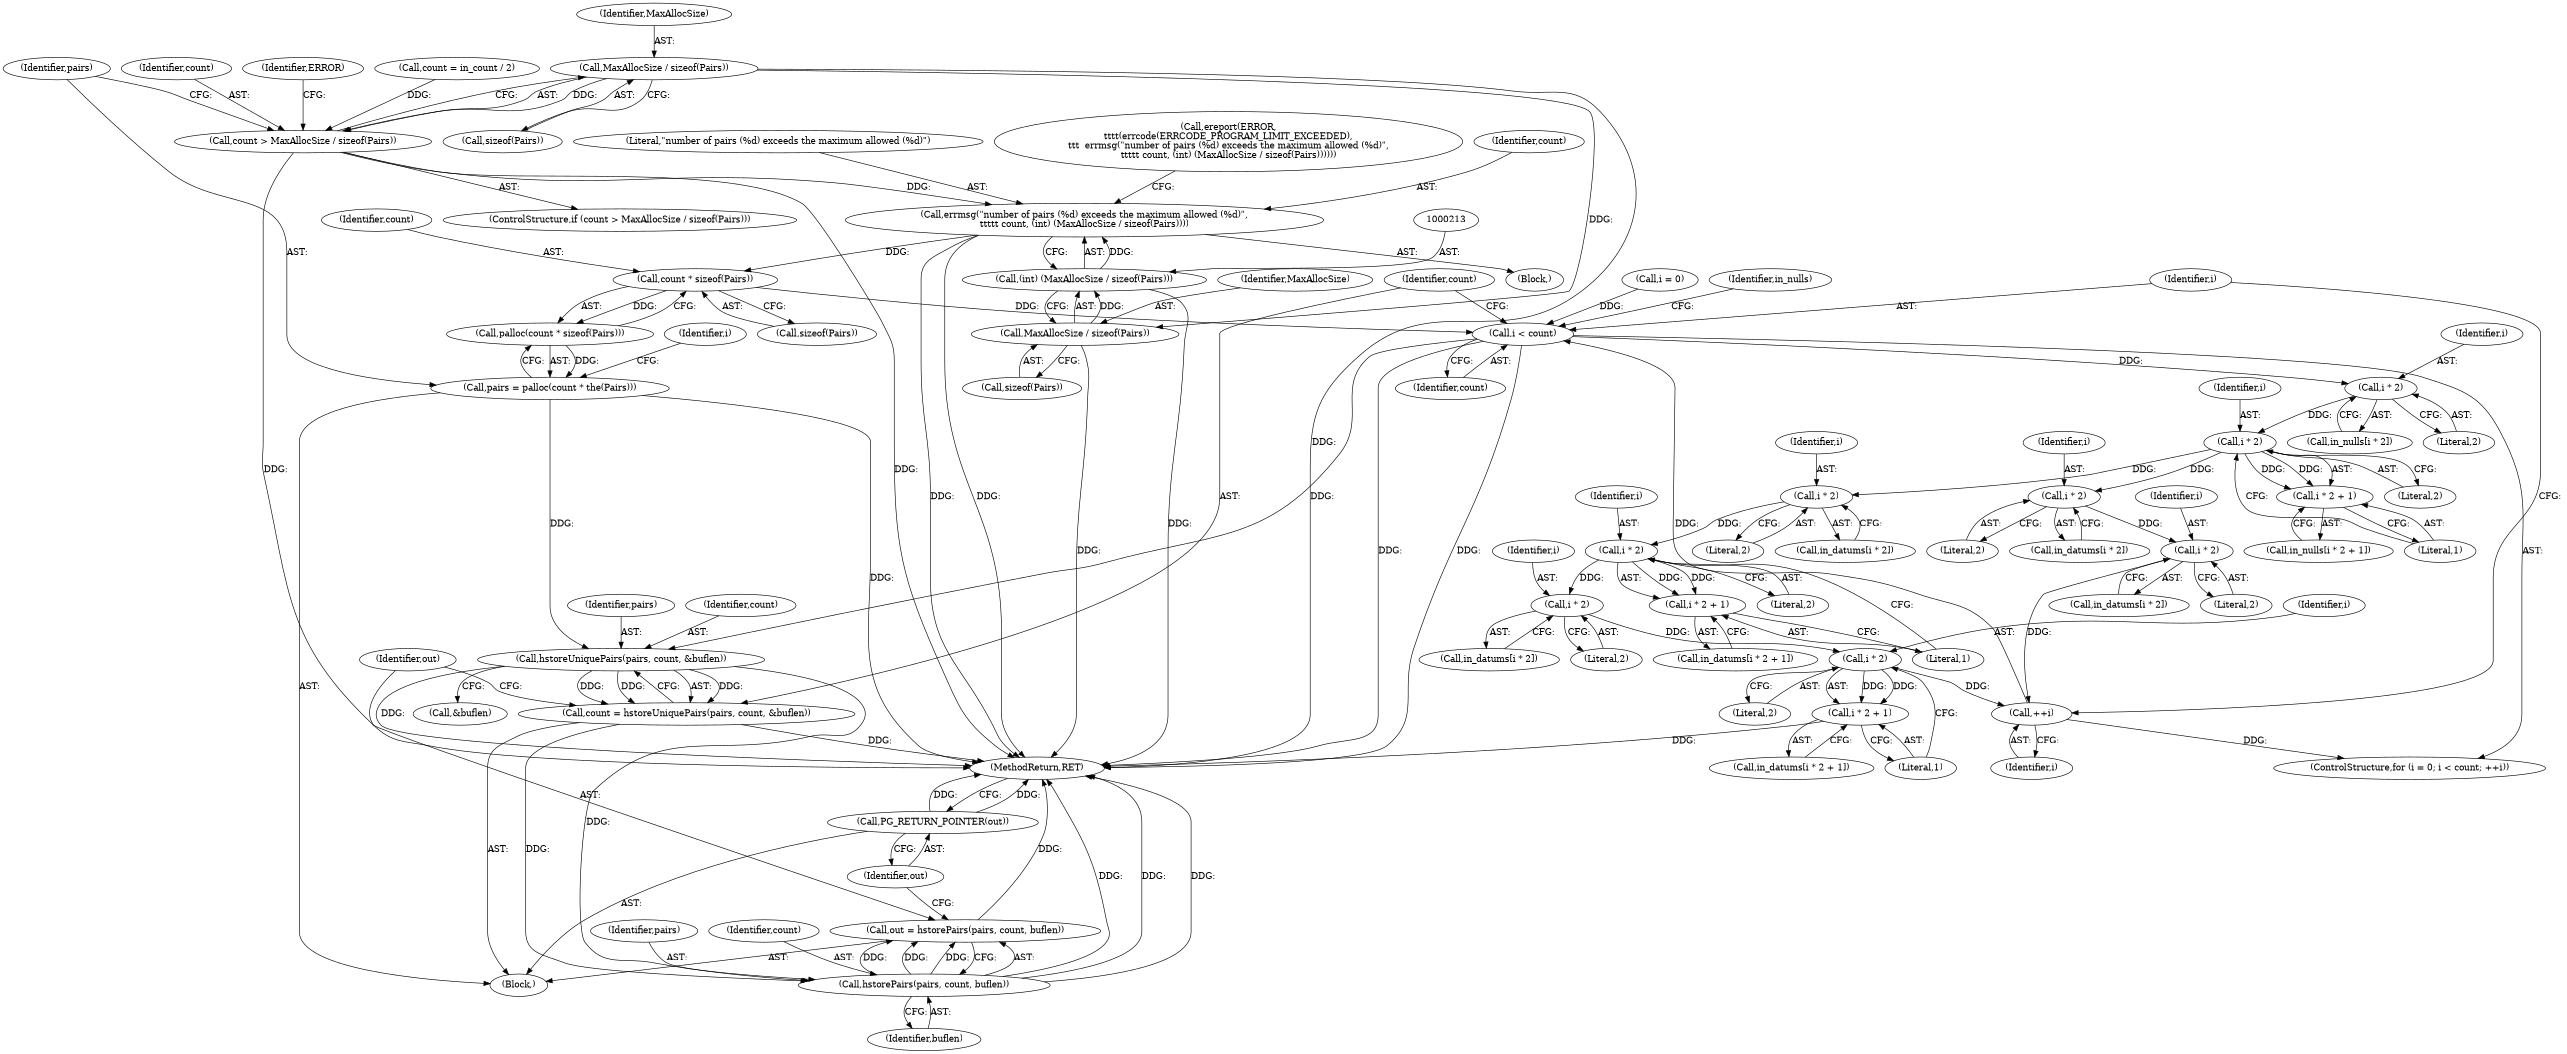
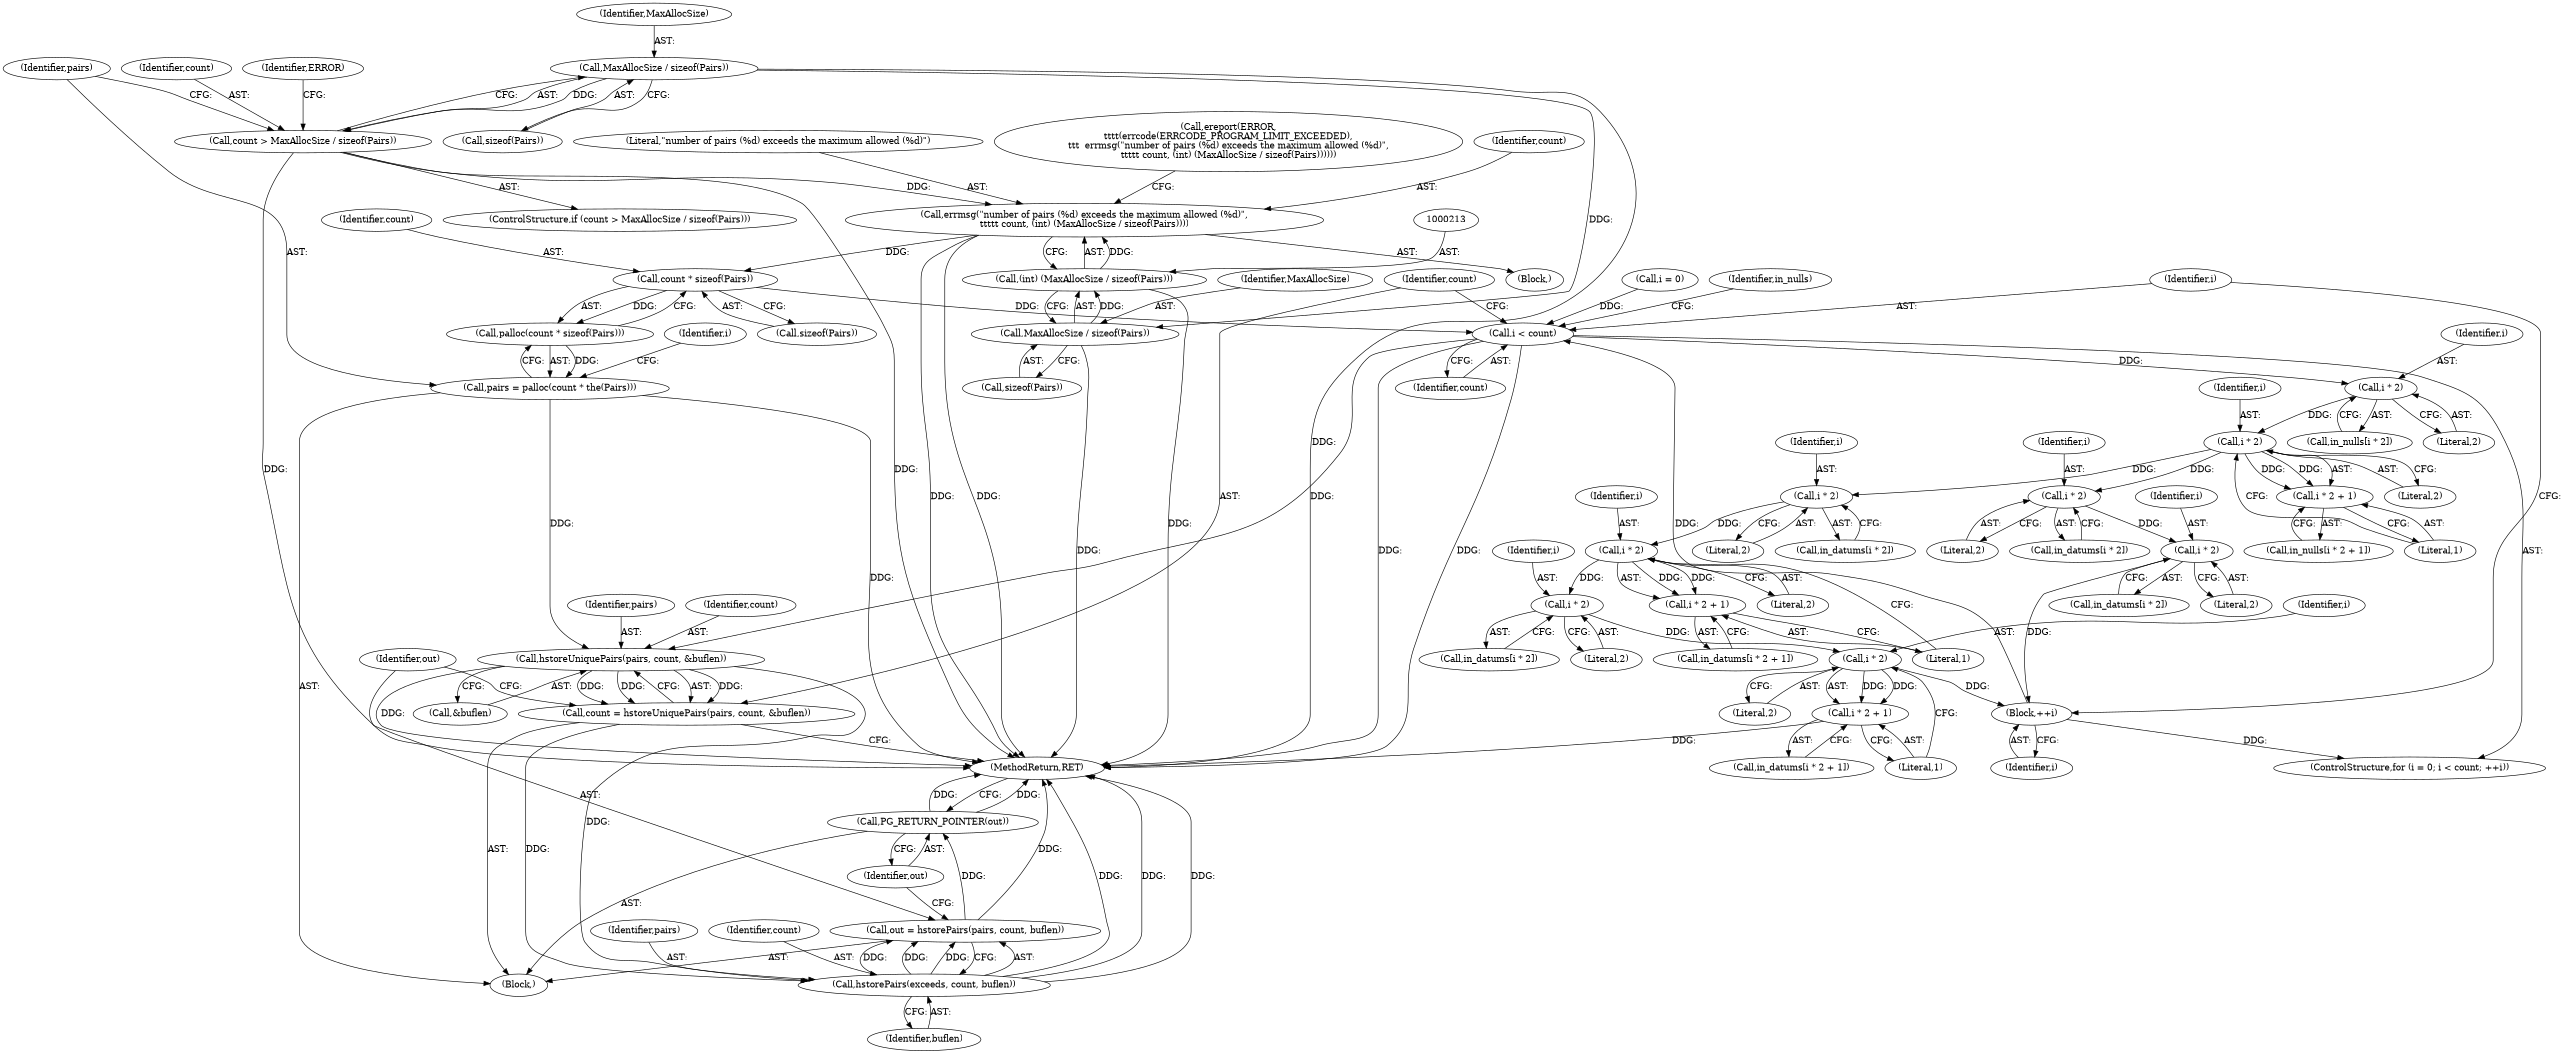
node "(Call,count = in_count / 2)": removed
edge "(Call,&buflen)" -> "(Call,hstoreUniquePairs(pairs, count, &buflen))": added, label "AST:"
node "(Call,++i)": label "(Call,++i)" -> "(Block,++i)"
edge "(Call,count = hstoreUniquePairs(pairs, count, &buflen))" -> "(MethodReturn,RET)": label "DDG: " -> "CFG: "
edge "(Call,out = hstorePairs(pairs, count, buflen))" -> "(Call,PG_RETURN_POINTER(out))": added, label "DDG:"
node "(Call,hstorePairs(pairs, count, buflen))": label "(Call,hstorePairs(pairs, count, buflen))" -> "(Call,hstorePairs(exceeds, count, buflen))"
